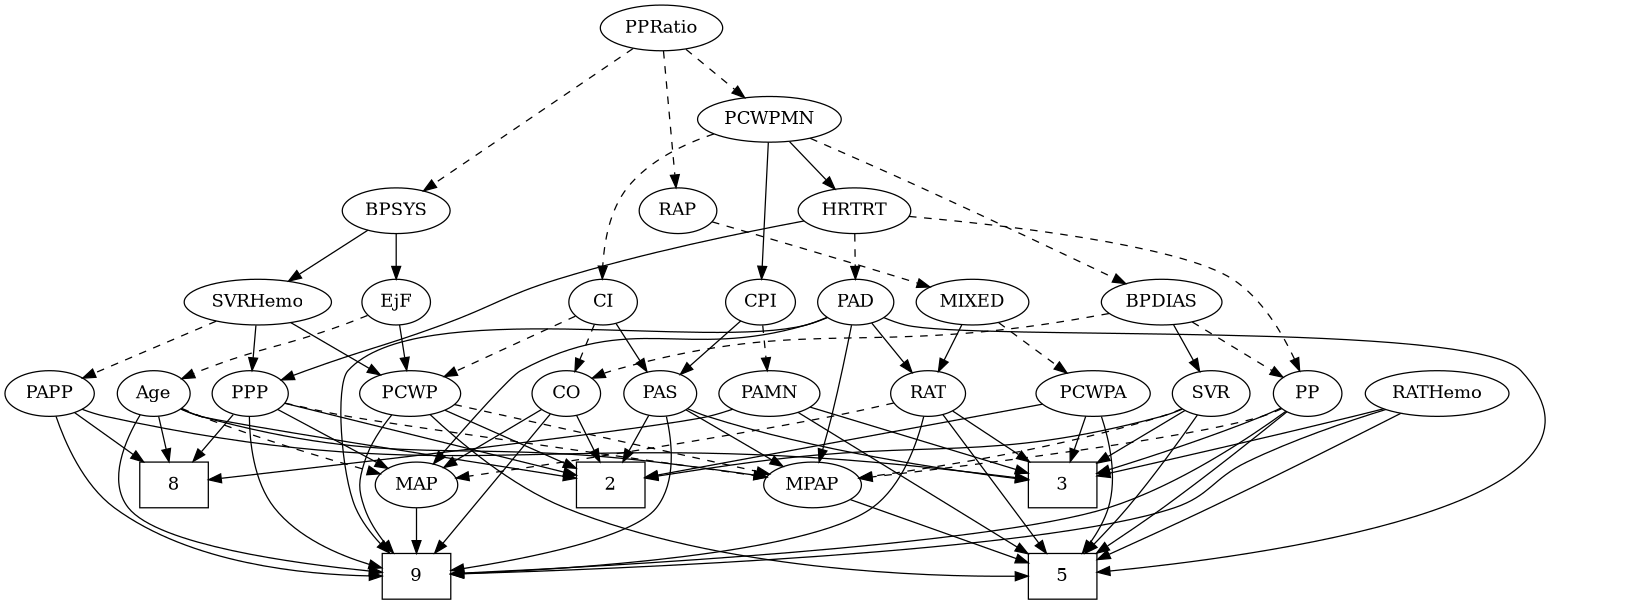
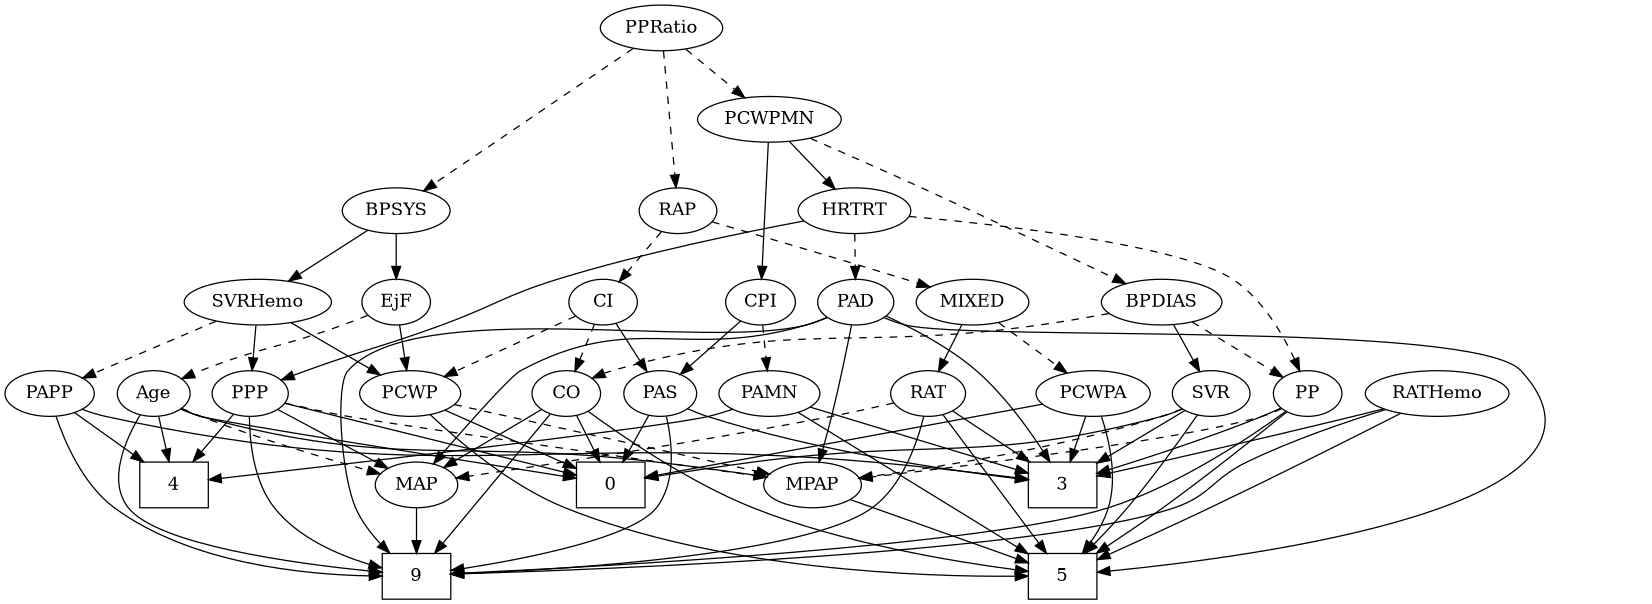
edge "PCWPMN" -> "CI": now "RAP" -> "CI"
edge "PAD" -> "RAT": now "PAD" -> "3"
edge "PAS" -> "MPAP": removed
edge "PCWP" -> "9": removed
node "8": label "8" -> "4"
node "2": label "2" -> "0"
edge "CO" -> "5": added
